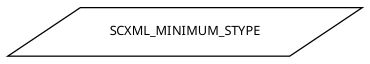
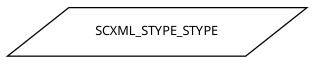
node "SCXML_MINIMUM_STYPE": label "SCXML_MINIMUM_STYPE" -> "SCXML_STYPE_STYPE"
